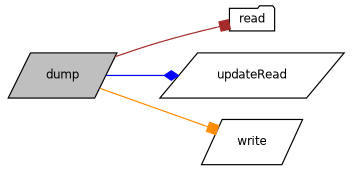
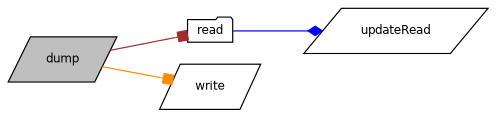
edge "dump" -> "updateRead": now "read" -> "updateRead"
